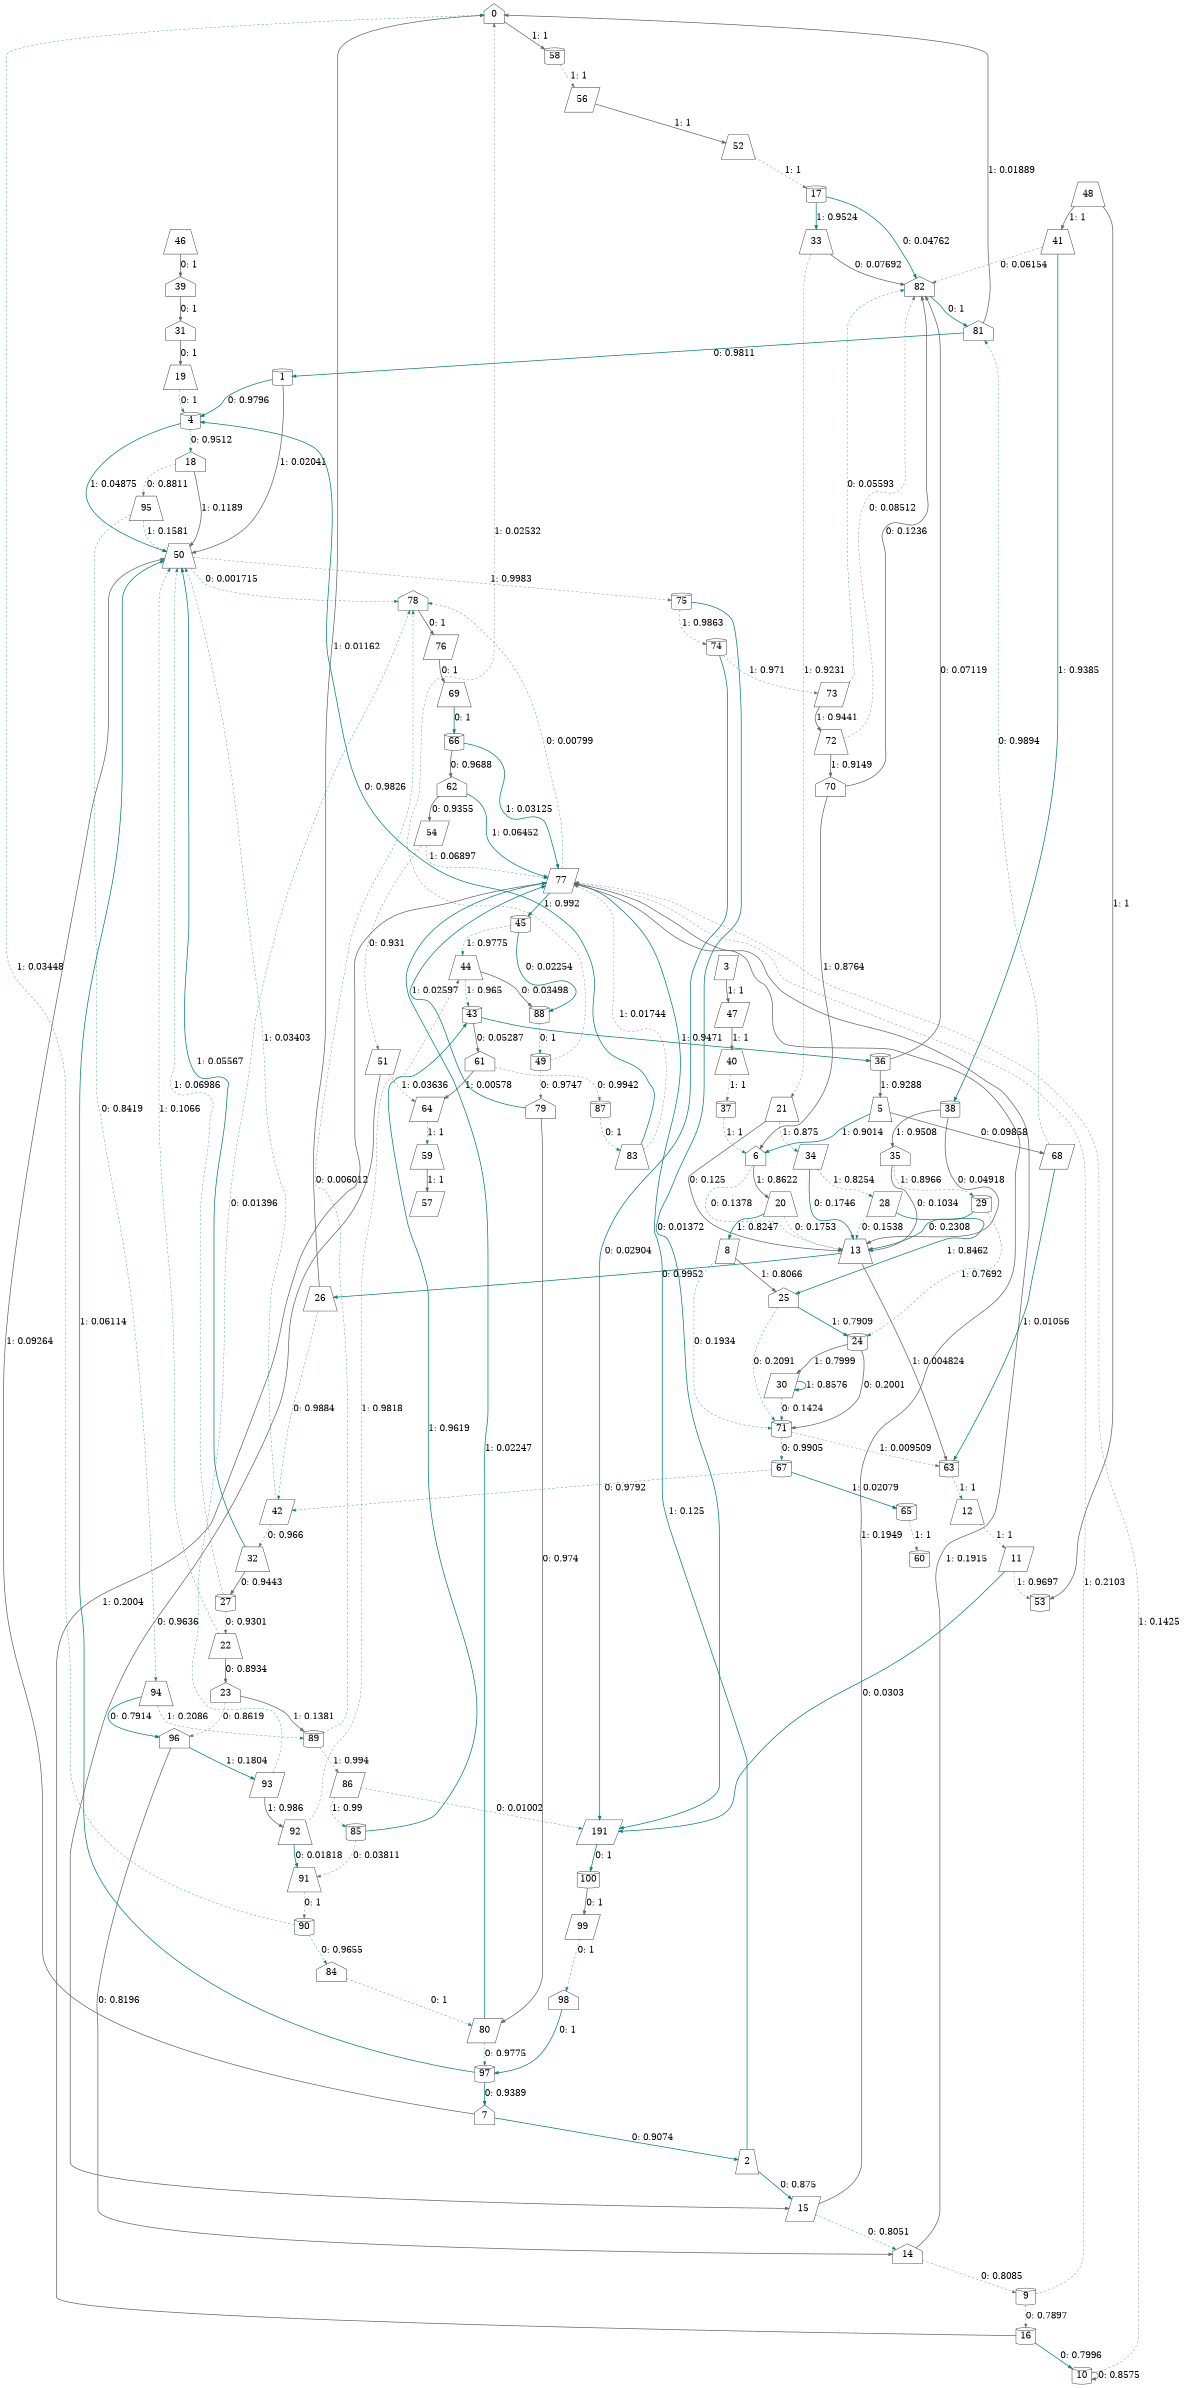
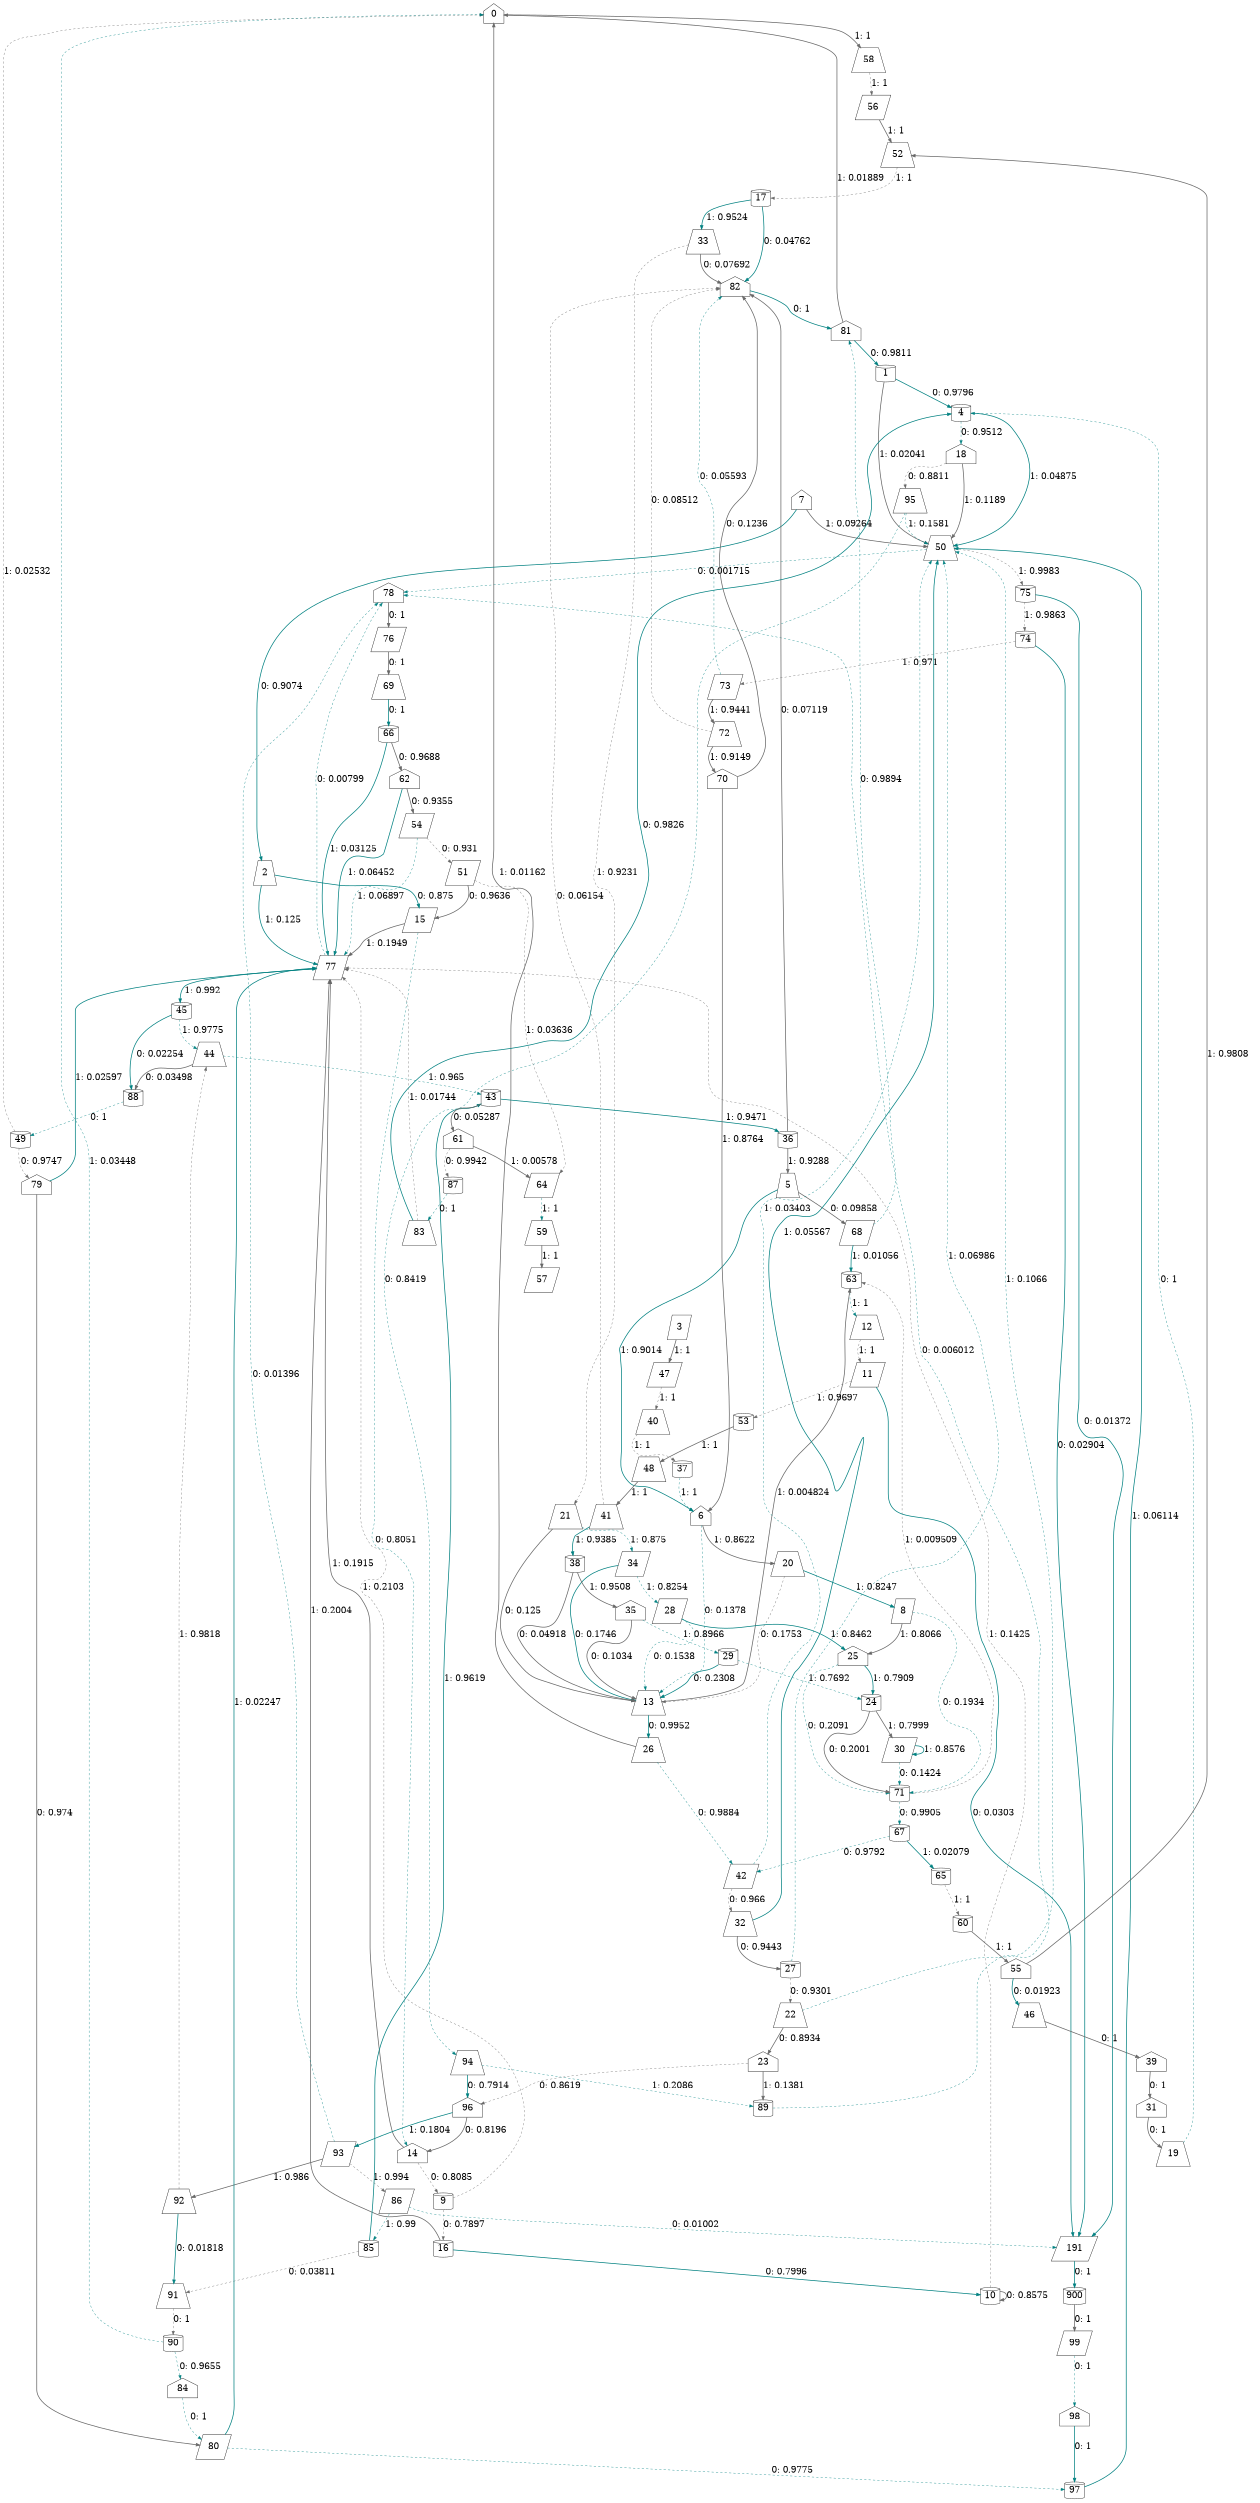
node "58": shape cylinder -> trapezium
edge "48" -> "53": reversed
edge "47" -> "40": style bold -> dashed
edge "89" -> "86": now "93" -> "86"
node "100": label "100" -> "900"
node "55": added
edge "97" -> "7": removed, label "0: 0.9389"
